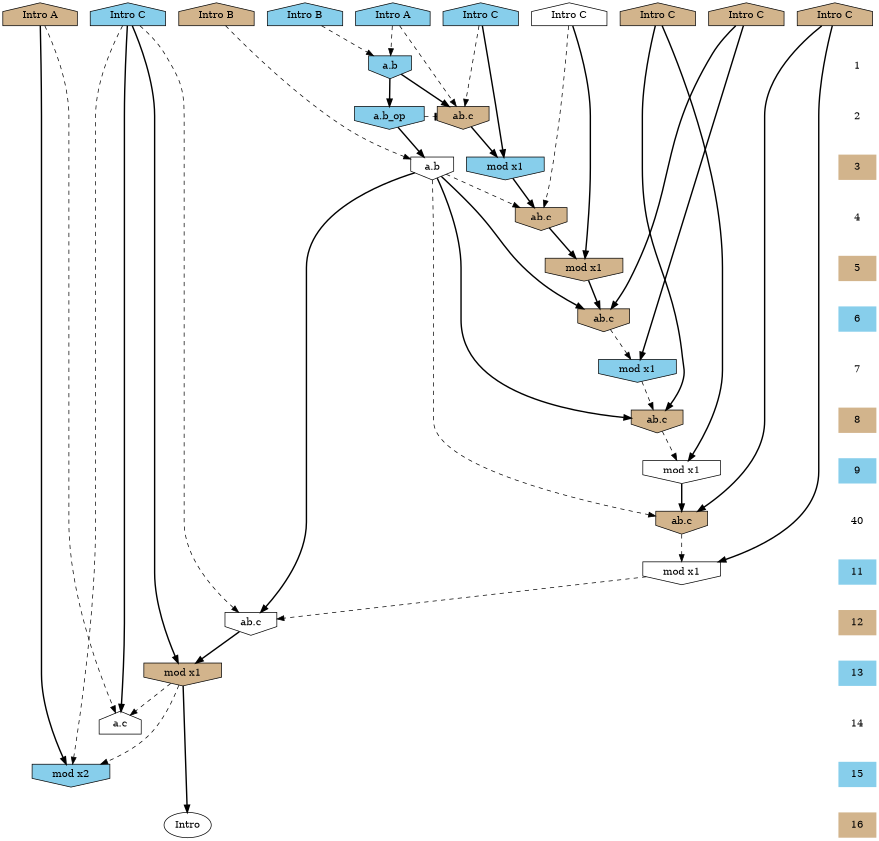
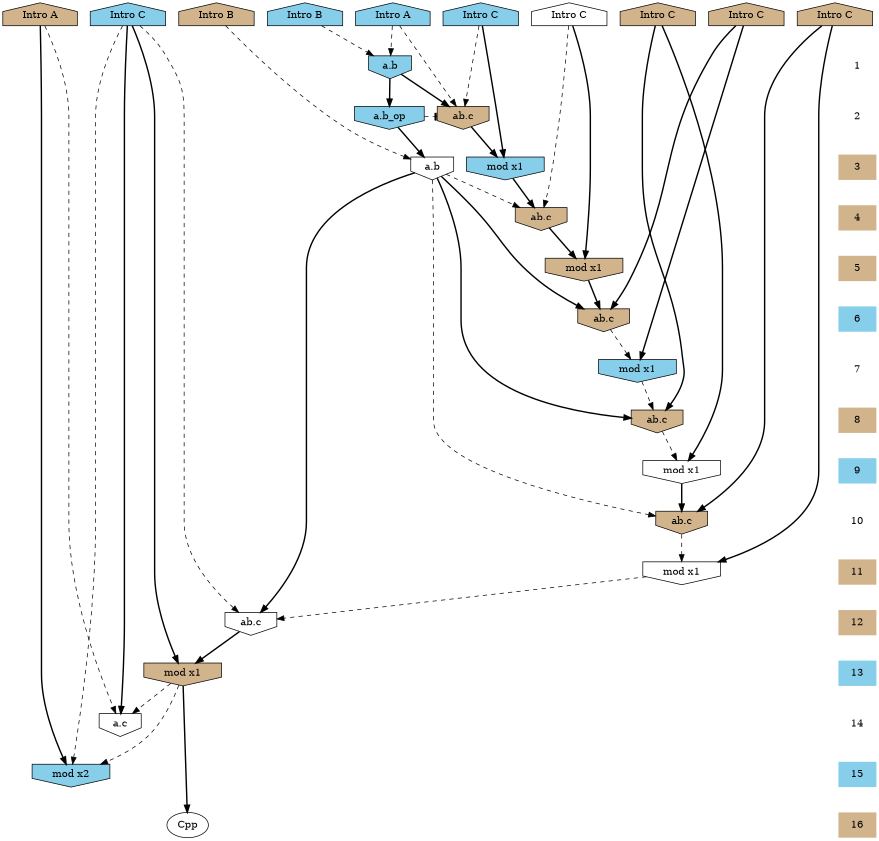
node "4": fillcolor white -> tan
node "40": label "40" -> "10"
node "11": fillcolor skyblue -> tan
node "a.c": shape house -> invhouse
node "Intro": label "Intro" -> "Cpp"
